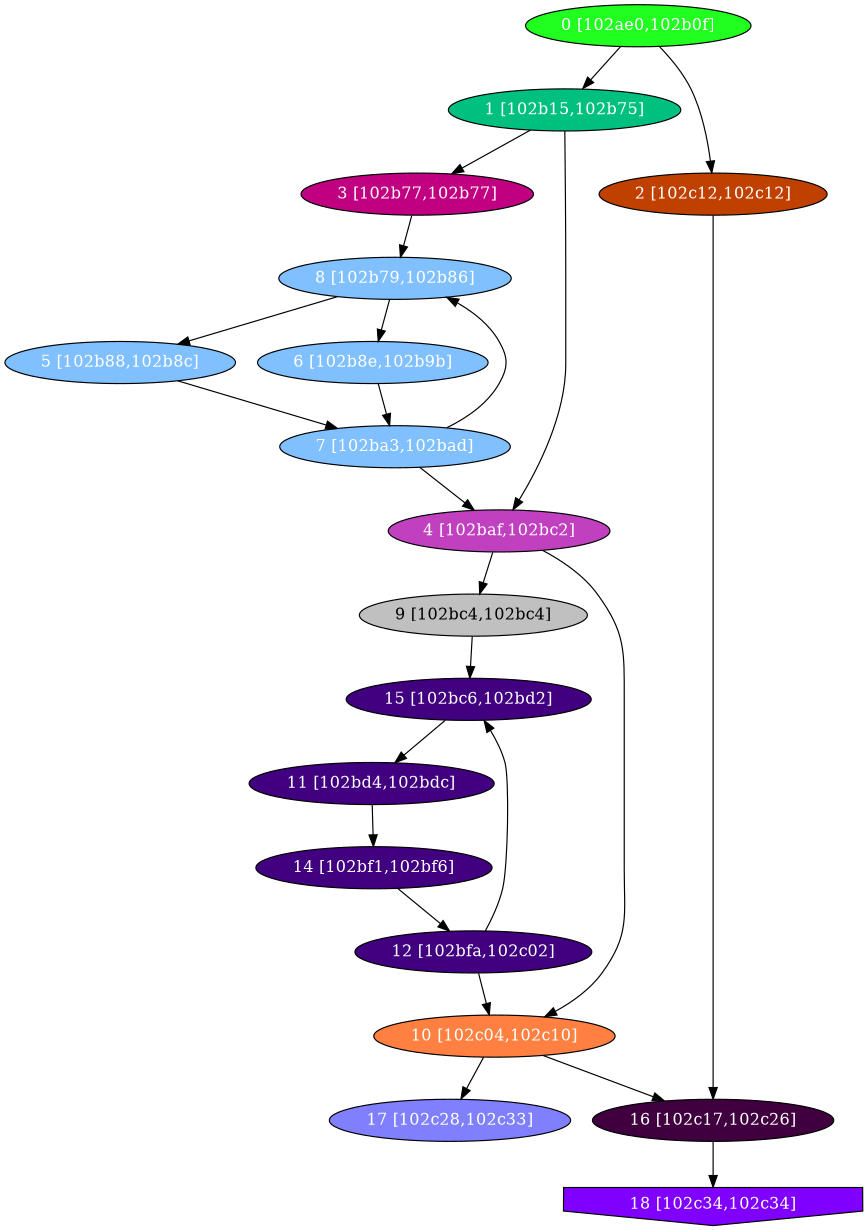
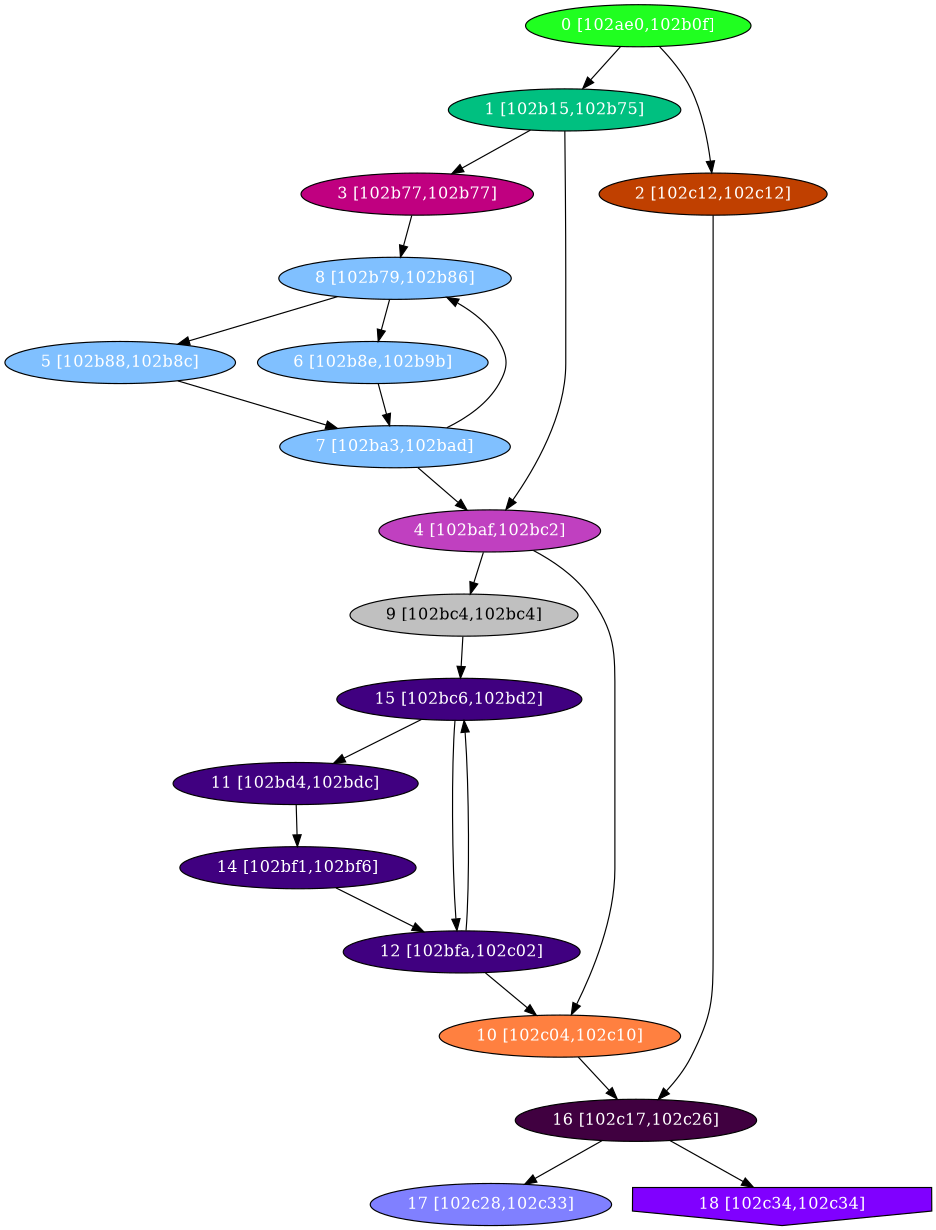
edge "15 [102bc6,102bd2]" -> "12 [102bfa,102c02]": added
edge "10 [102c04,102c10]" -> "17 [102c28,102c33]": now "16 [102c17,102c26]" -> "17 [102c28,102c33]"
